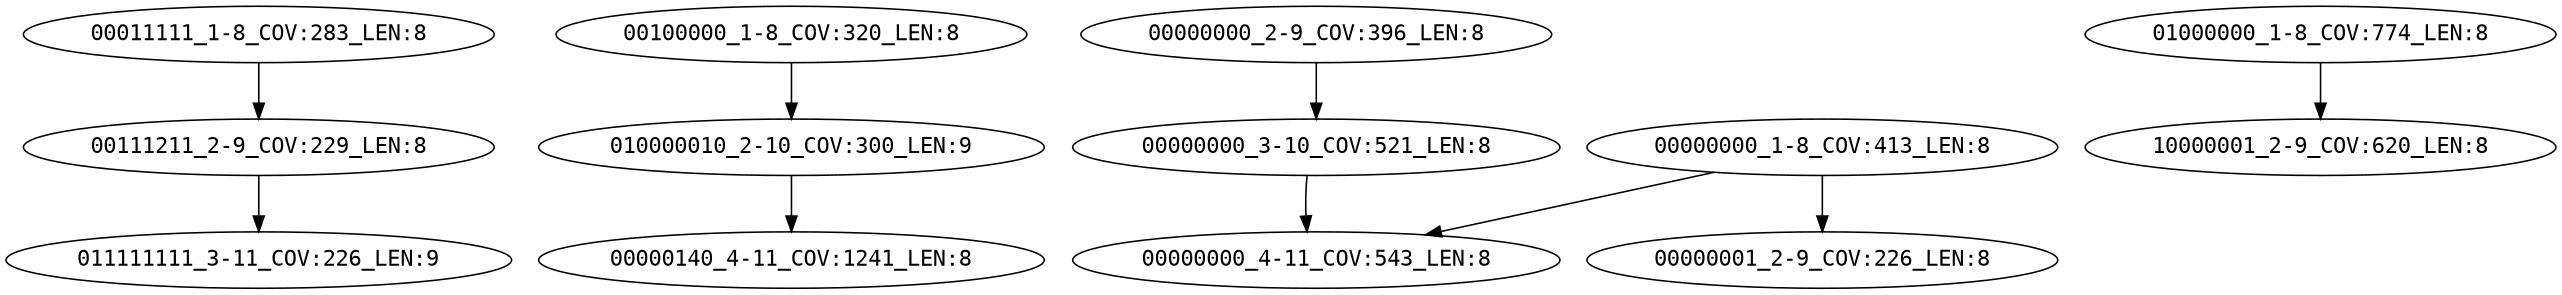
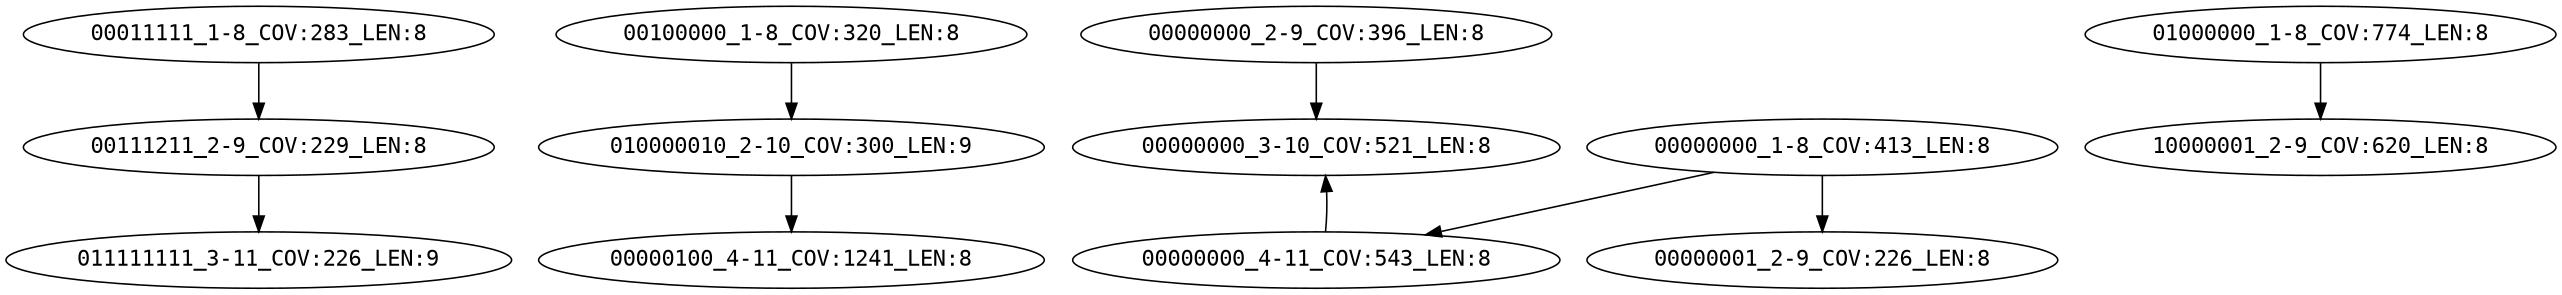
edge "00000000_3-10_COV:521_LEN:8" -> "00000000_4-11_COV:543_LEN:8": reversed
node "00000140_4-11_COV:1241_LEN:8": label "00000140_4-11_COV:1241_LEN:8" -> "00000100_4-11_COV:1241_LEN:8"
